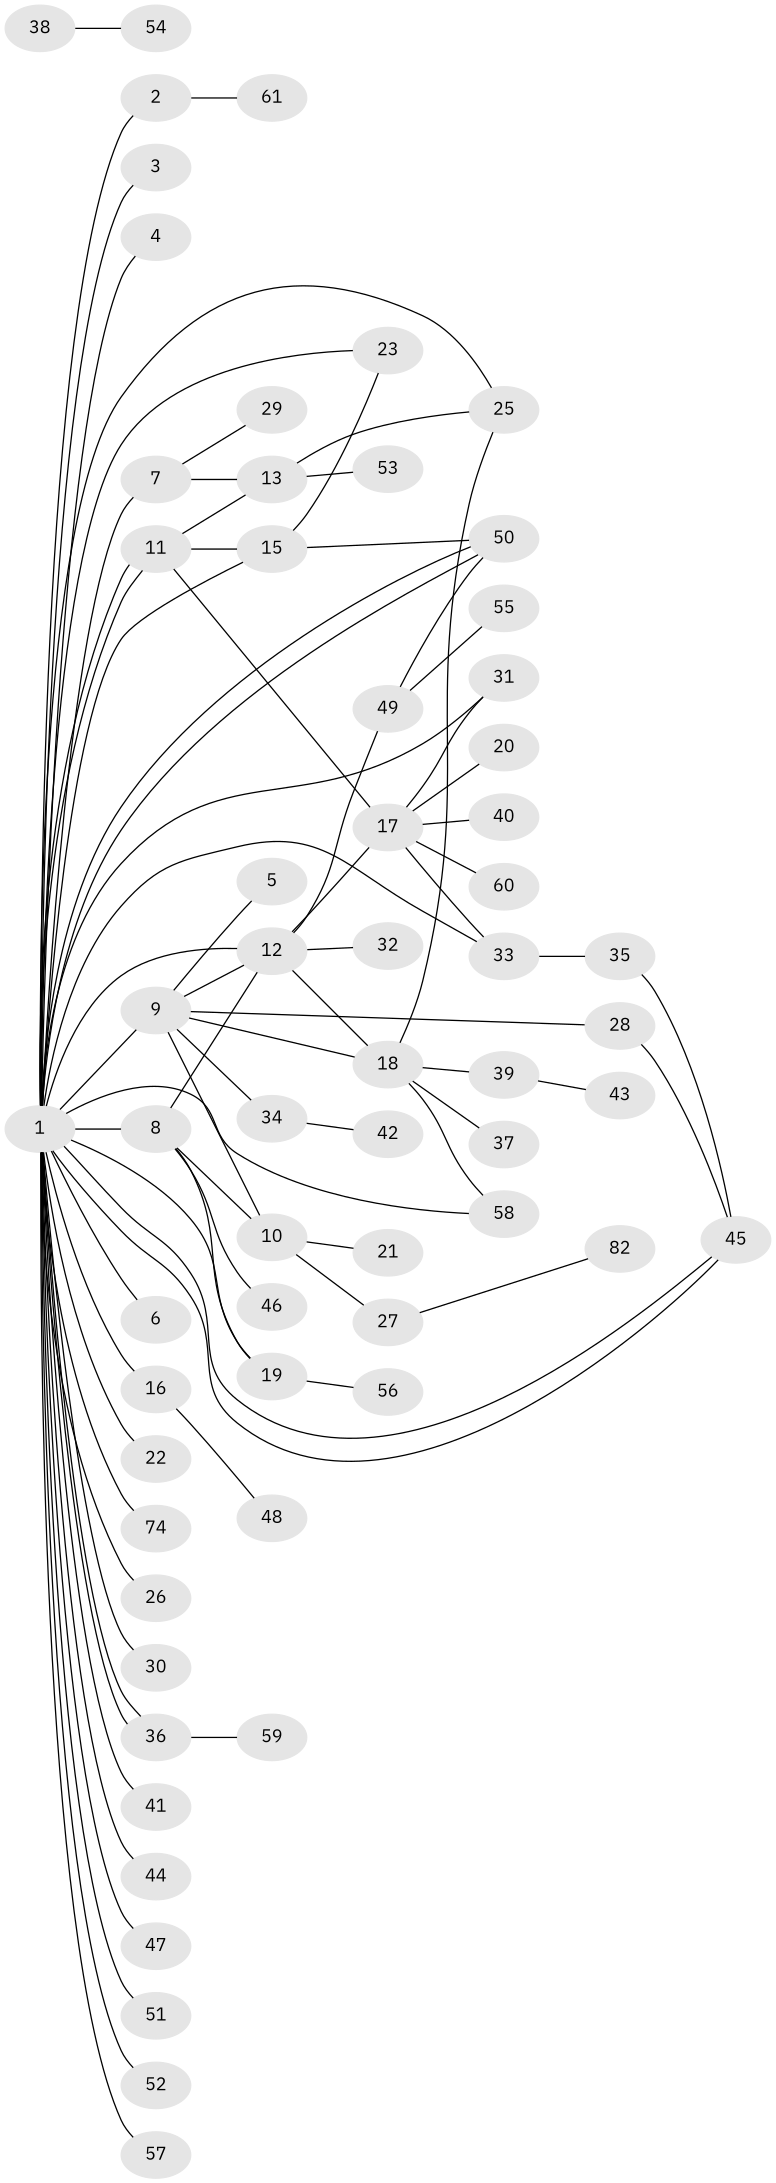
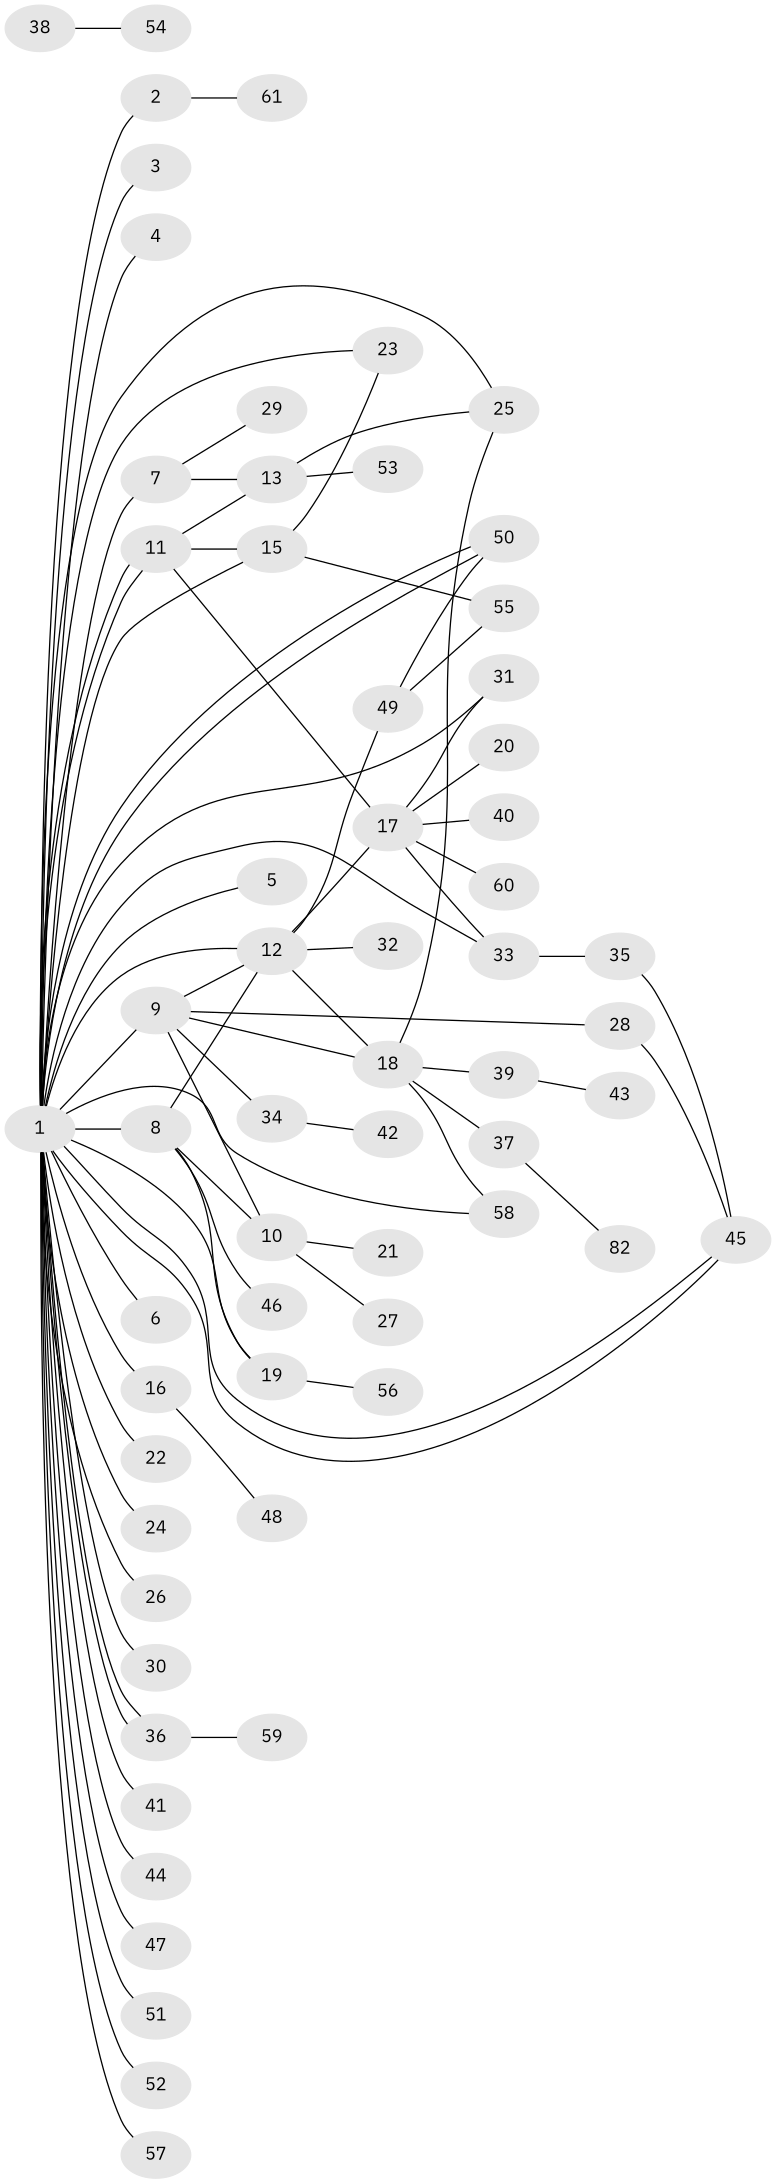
edge "50" -- "15": now "55" -- "15"
edge "5" -- "9": now "5" -- "1"
edge "82" -- "27": now "82" -- "37"
node "74": label "74" -> "24"
